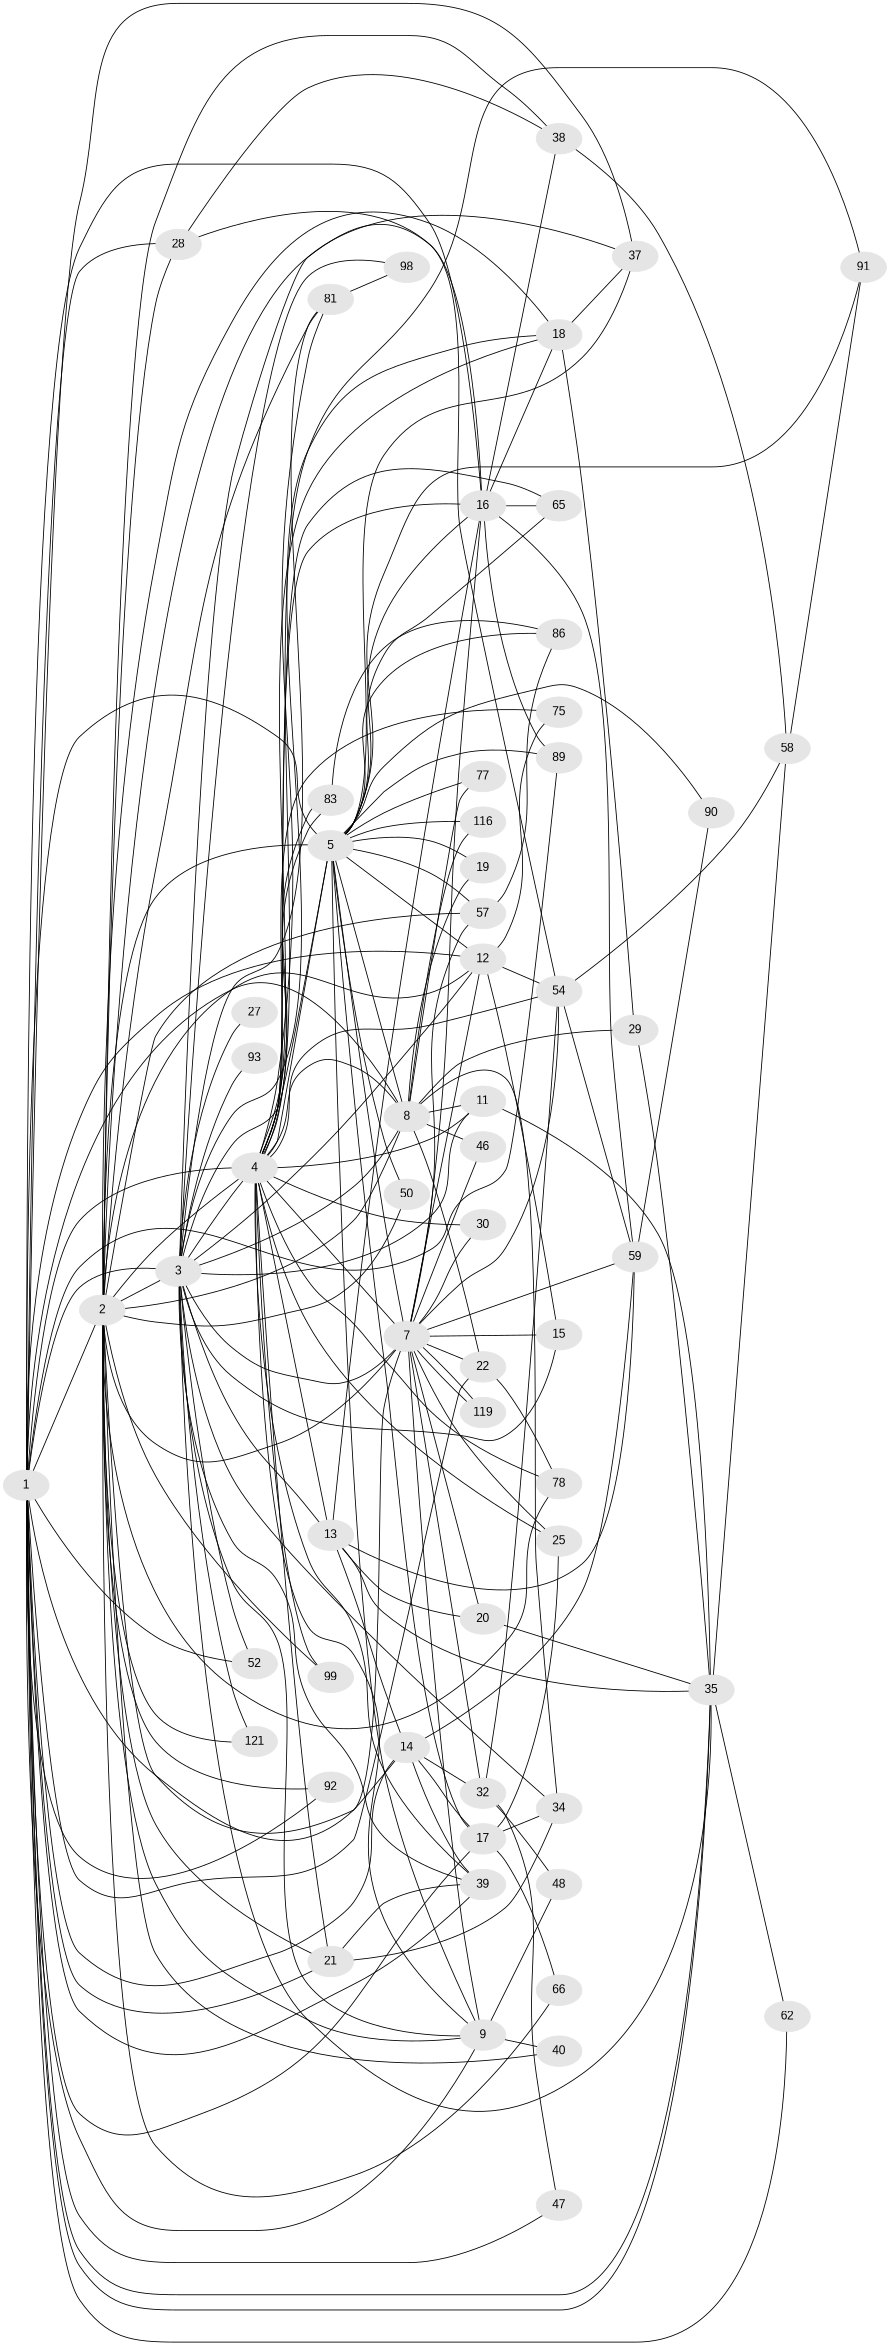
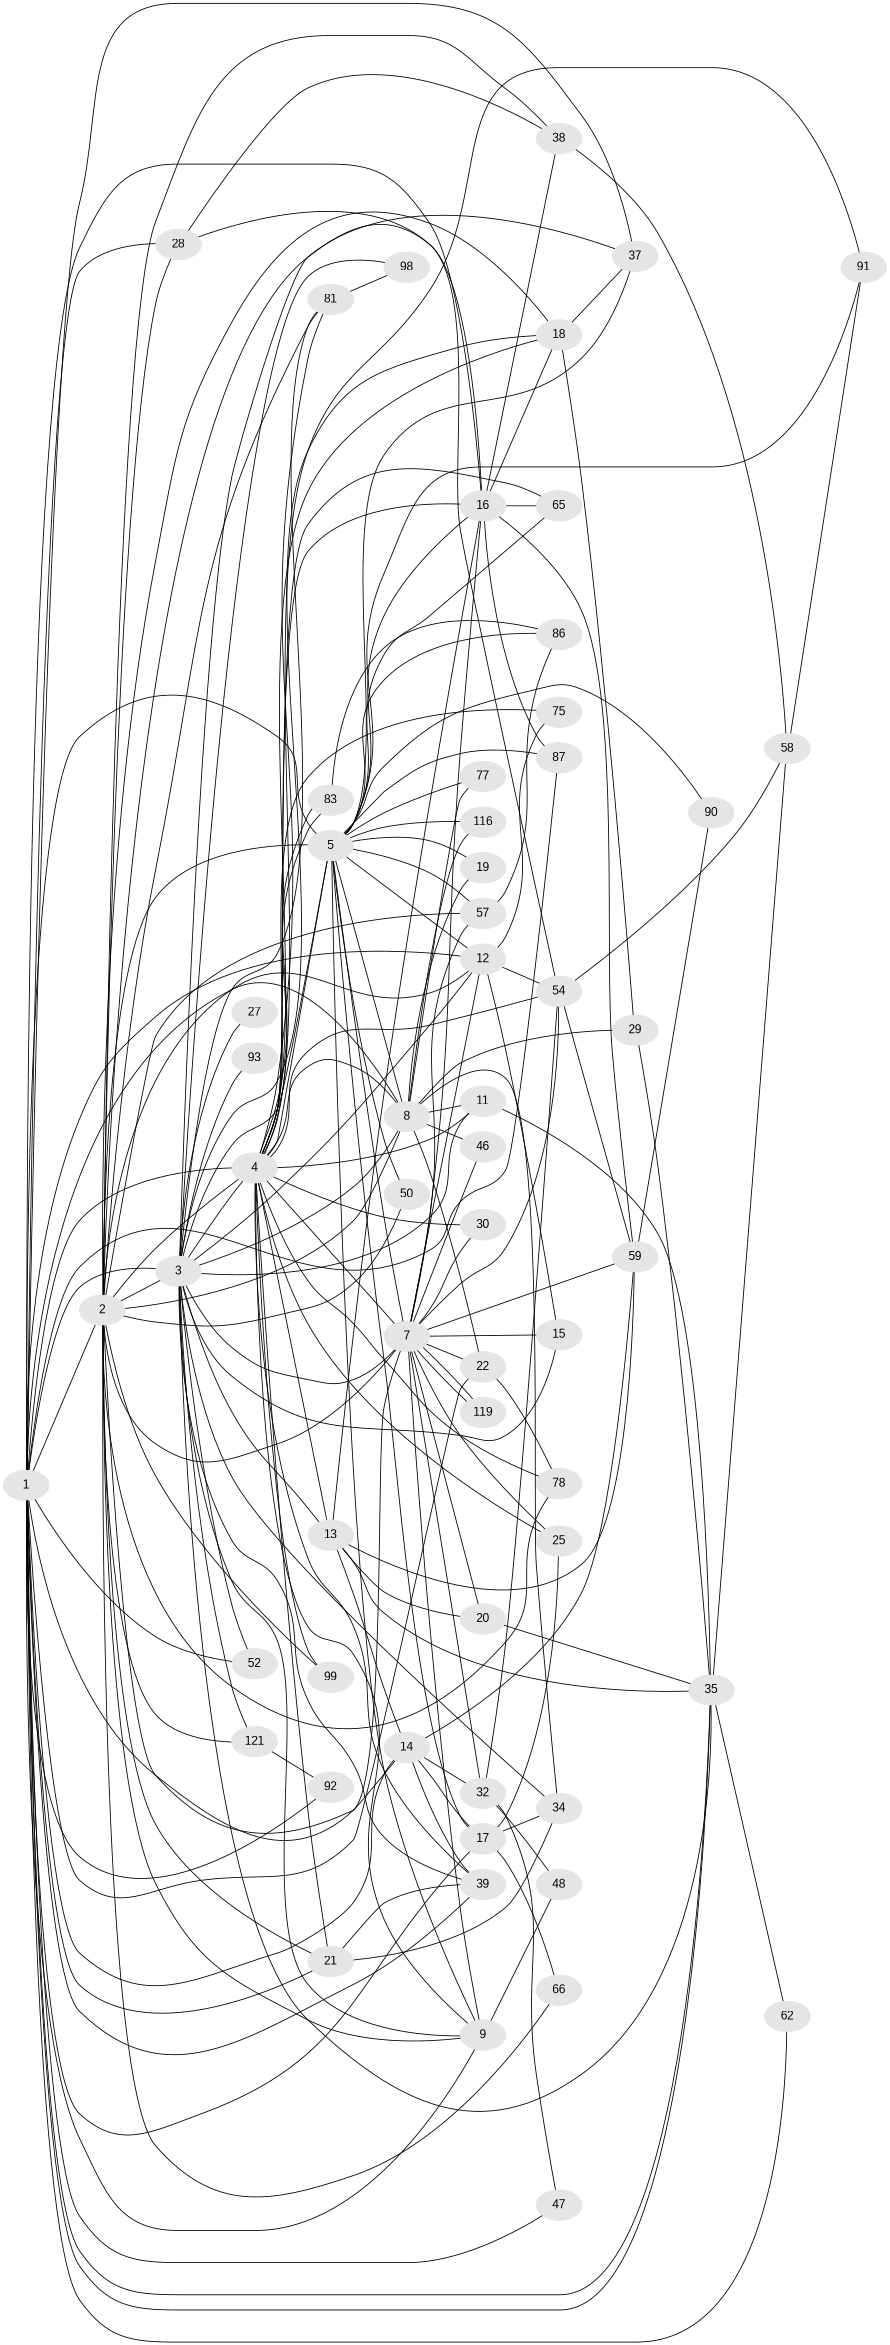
node "89": label "89" -> "87"
edge "2" -- "92": now "121" -- "92"
node "40": removed
